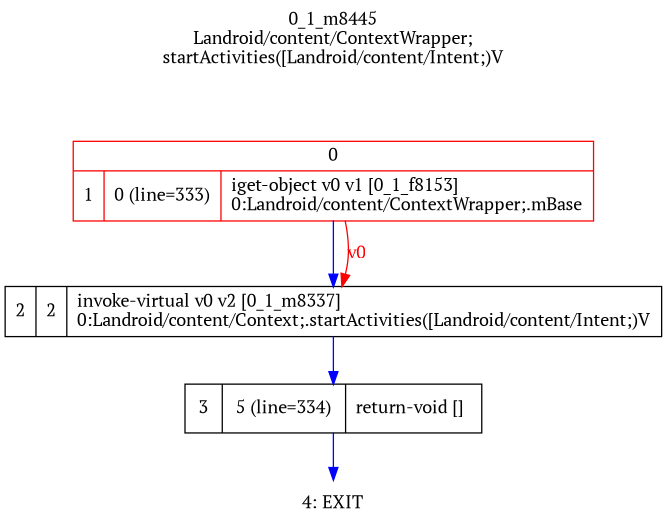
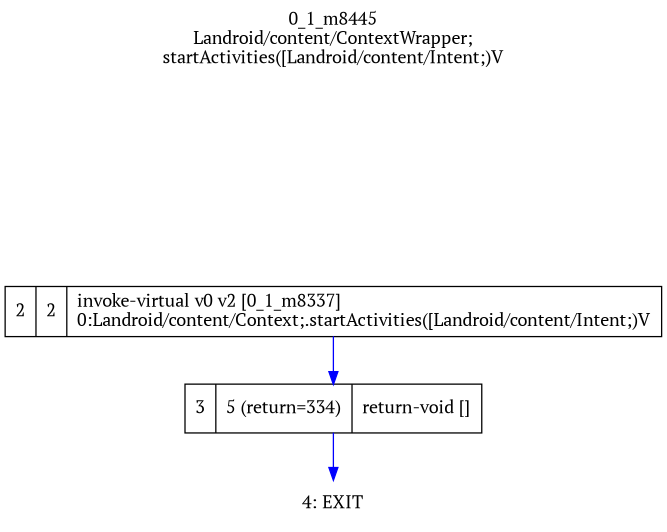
node "0": removed
node "3": text "5 (line=334)" -> "5 (return=334)"
